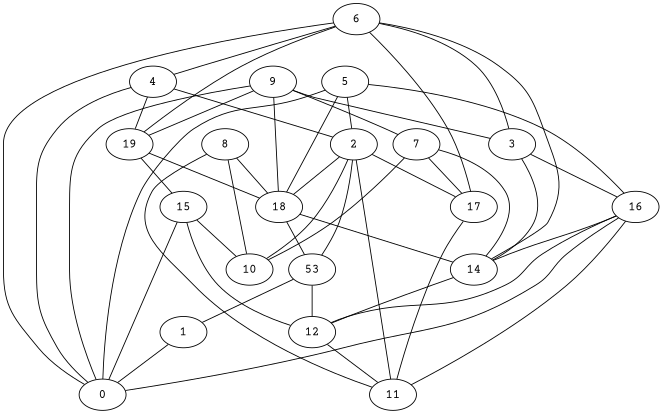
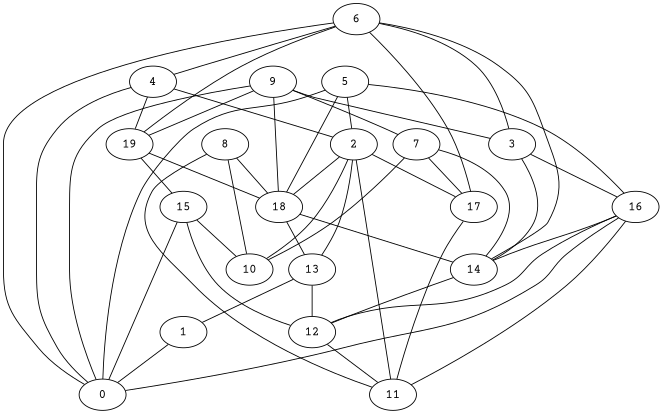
node "53": label "53" -> "13"
